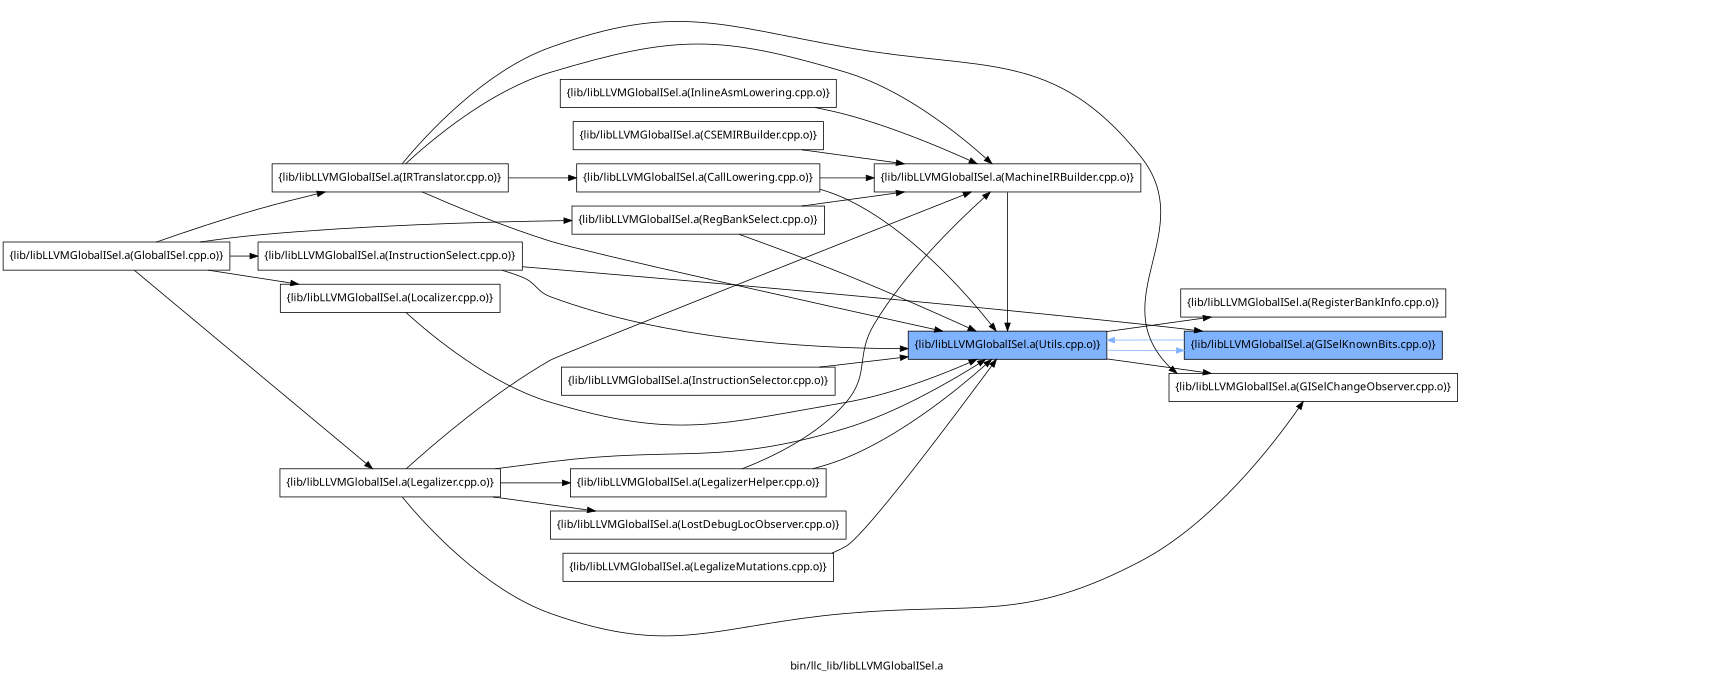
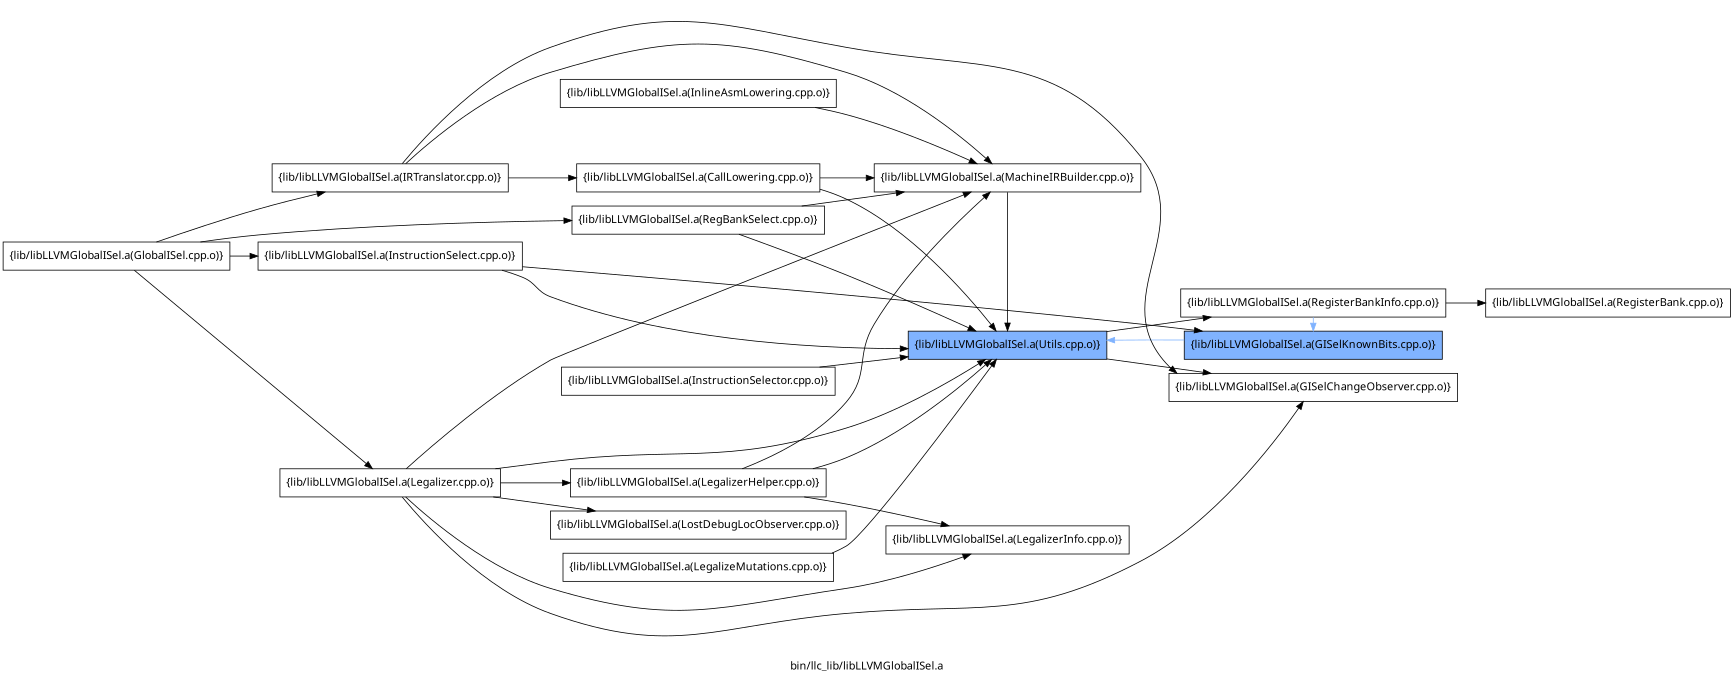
node "{lib/libLLVMGlobalISel.a(CSEMIRBuilder.cpp.o)}": removed
edge "{lib/libLLVMGlobalISel.a(IRTranslator.cpp.o)}" -> "{lib/libLLVMGlobalISel.a(Utils.cpp.o)}": removed
node "{lib/libLLVMGlobalISel.a(Localizer.cpp.o)}": removed
node "{lib/libLLVMGlobalISel.a(RegisterBank.cpp.o)}": added
edge "{lib/libLLVMGlobalISel.a(Utils.cpp.o)}" -> "{lib/libLLVMGlobalISel.a(GISelKnownBits.cpp.o)}": now "{lib/libLLVMGlobalISel.a(RegisterBankInfo.cpp.o)}" -> "{lib/libLLVMGlobalISel.a(GISelKnownBits.cpp.o)}"
node "{lib/libLLVMGlobalISel.a(LegalizerInfo.cpp.o)}": added
